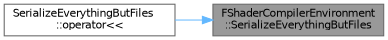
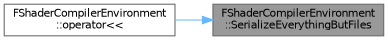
node "SerializeEverythingButFiles ::operator<<": label "SerializeEverythingButFiles ::operator<<" -> "FShaderCompilerEnvironment ::operator<<"
